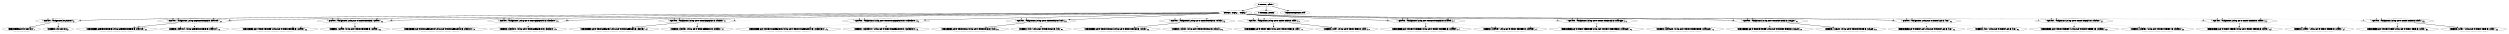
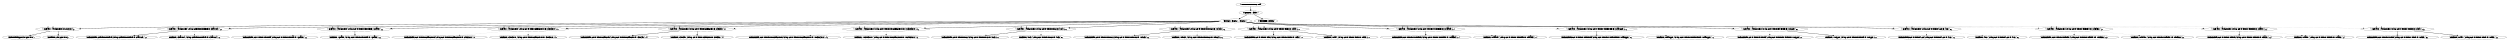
edge "(METHOD,<clinit>)" -> "(METHOD_RETURN,void)": reversed
